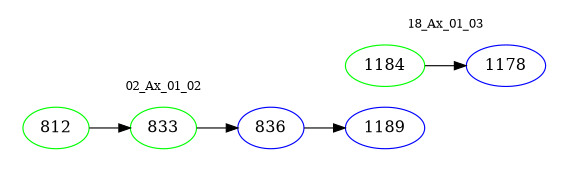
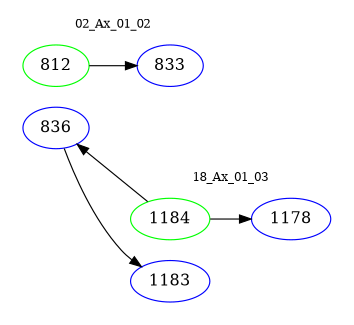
node "833": color green -> blue
edge "833" -> "836": now "1184" -> "836"
node "1189": label "1189" -> "1183"
